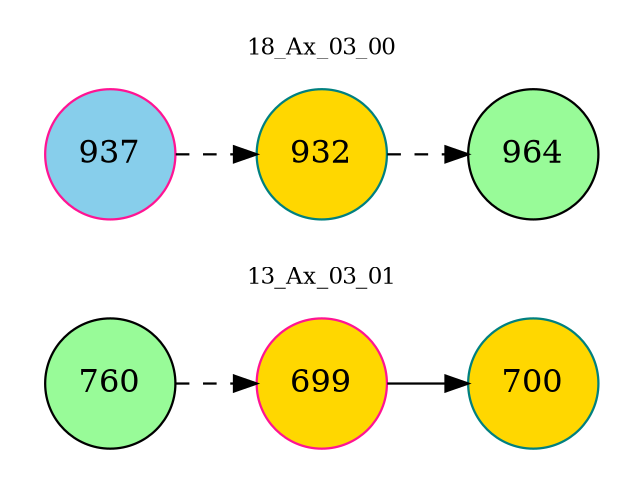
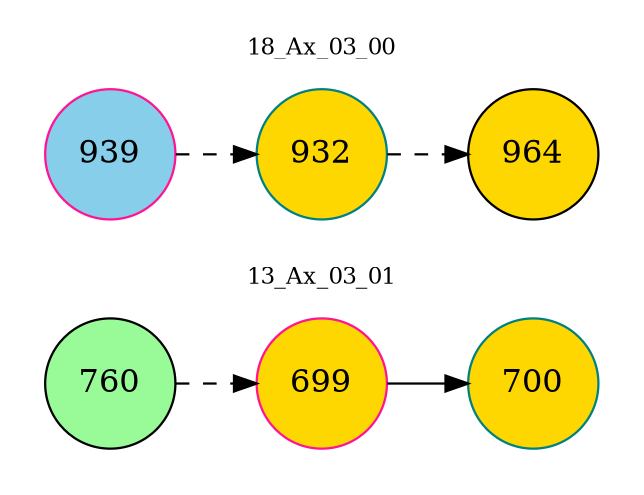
node "937": label "937" -> "939"
node "964": fillcolor palegreen -> gold
